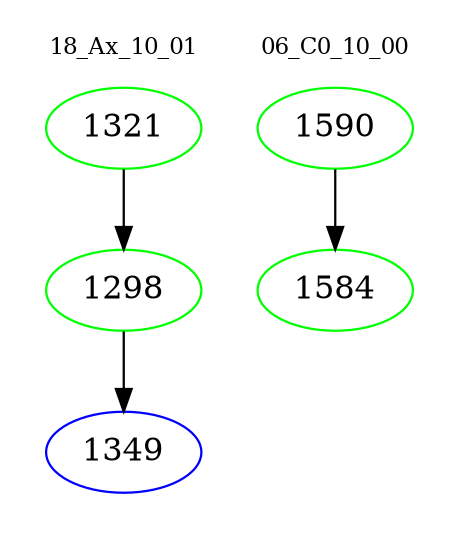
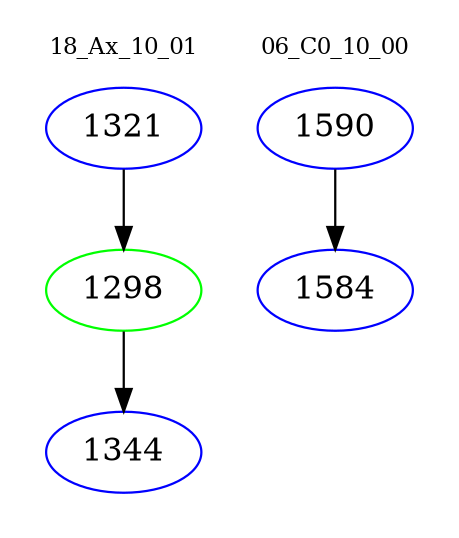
node "1321": color green -> blue
node "1590": color green -> blue
node "1584": color green -> blue
node "1349": label "1349" -> "1344"
